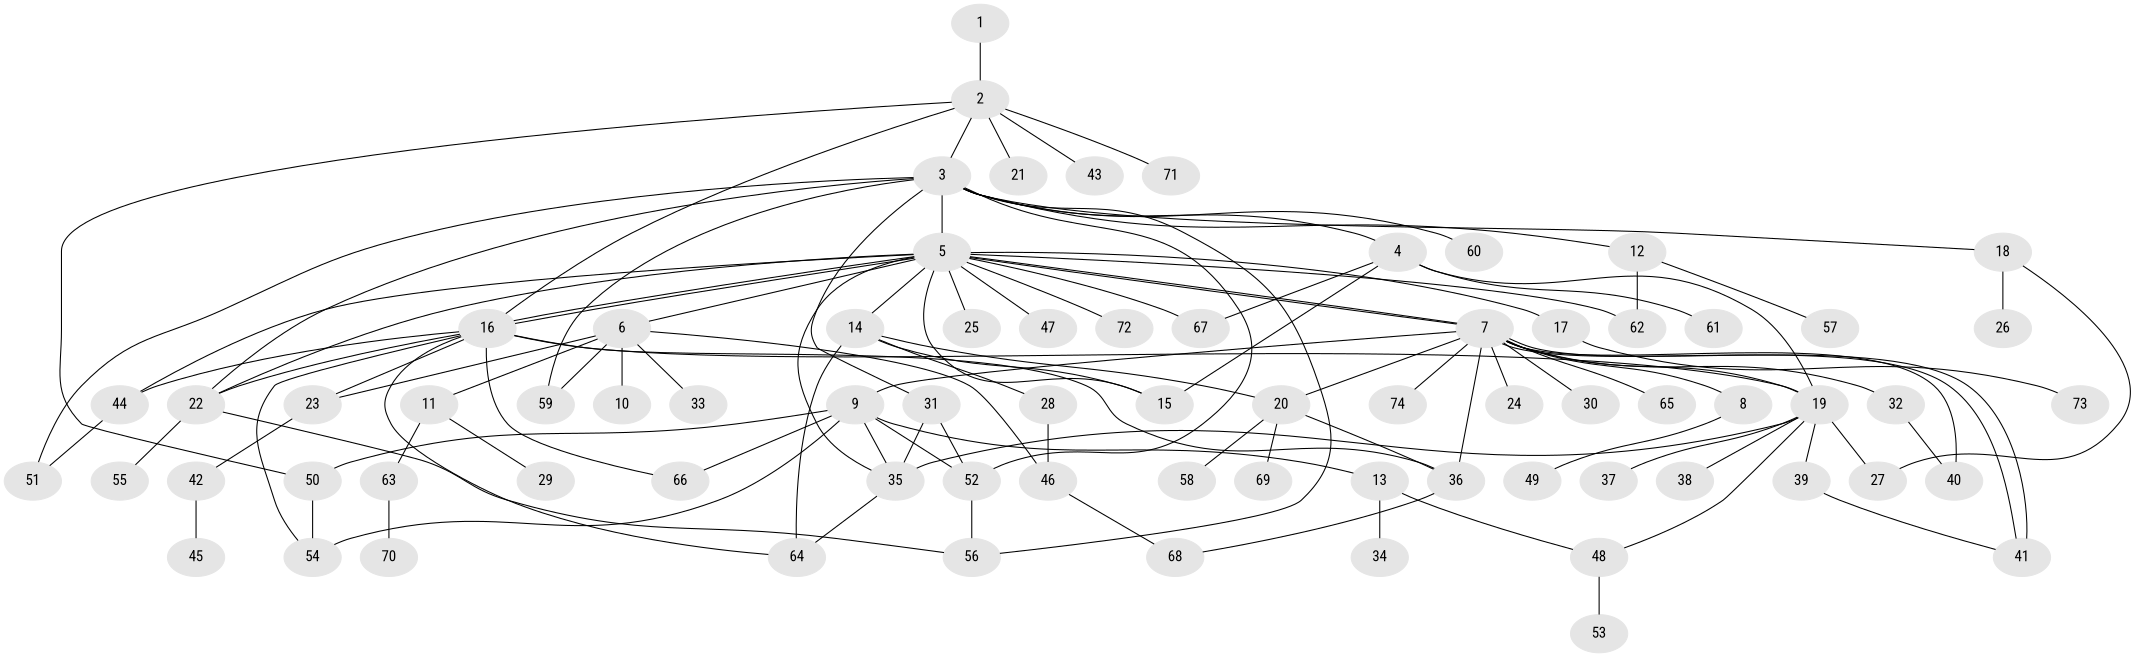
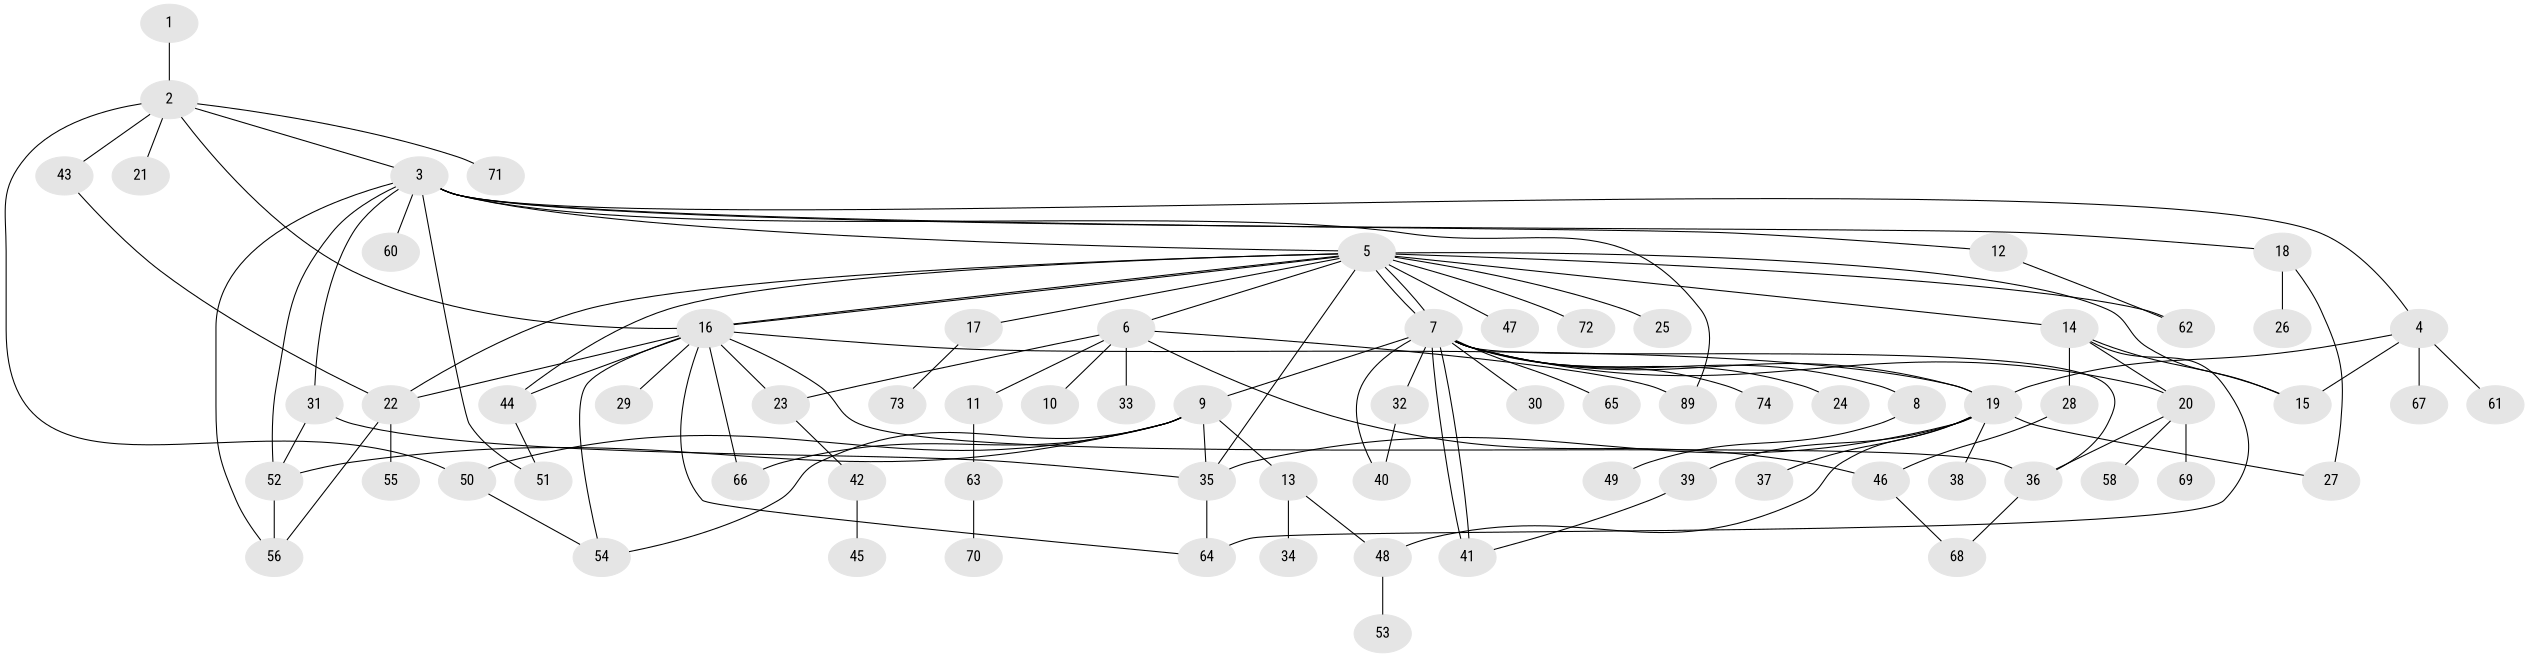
edge "3" -- "22": now "43" -- "22"
edge "5" -- "67": removed
node "57": removed
node "59": label "59" -> "89"
edge "11" -- "29": now "16" -- "29"
